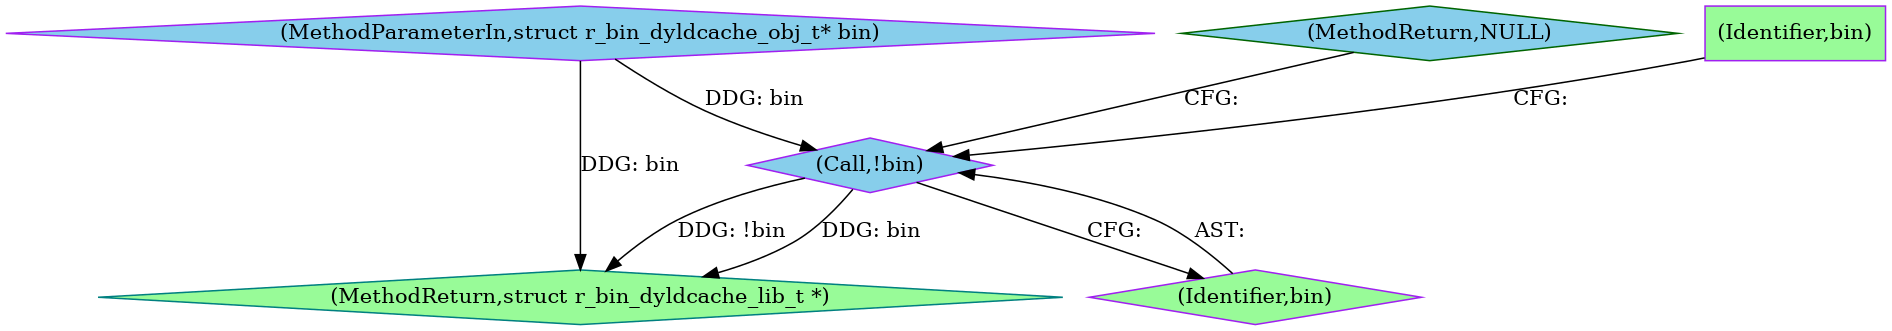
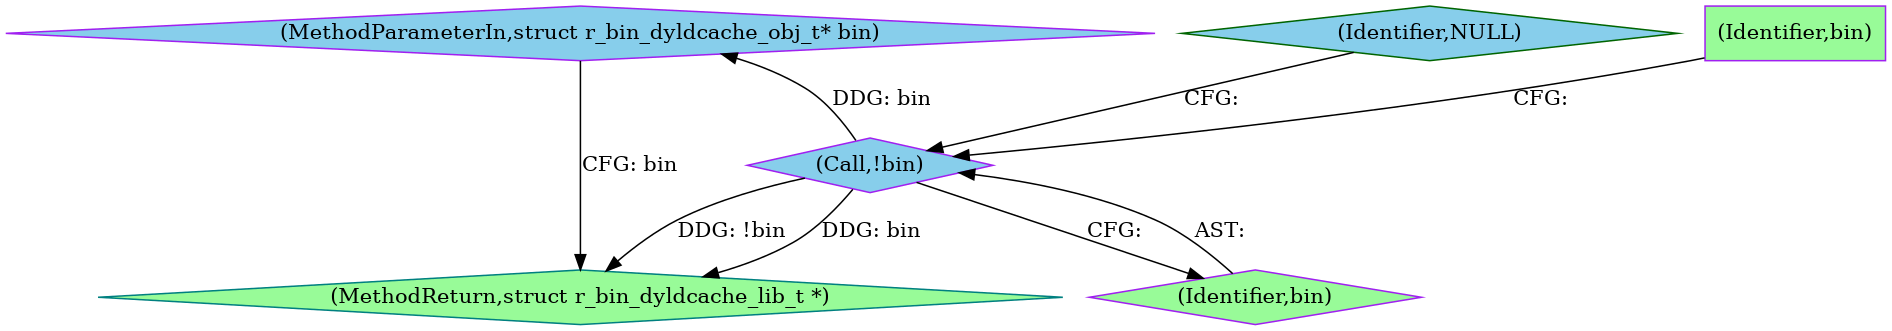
node "(MethodReturn,NULL)": label "(MethodReturn,NULL)" -> "(Identifier,NULL)"
edge "(MethodParameterIn,struct r_bin_dyldcache_obj_t* bin)" -> "(Call,!bin)": reversed
edge "(MethodParameterIn,struct r_bin_dyldcache_obj_t* bin)" -> "(MethodReturn,struct r_bin_dyldcache_lib_t *)": label "DDG: bin" -> "CFG: bin"
